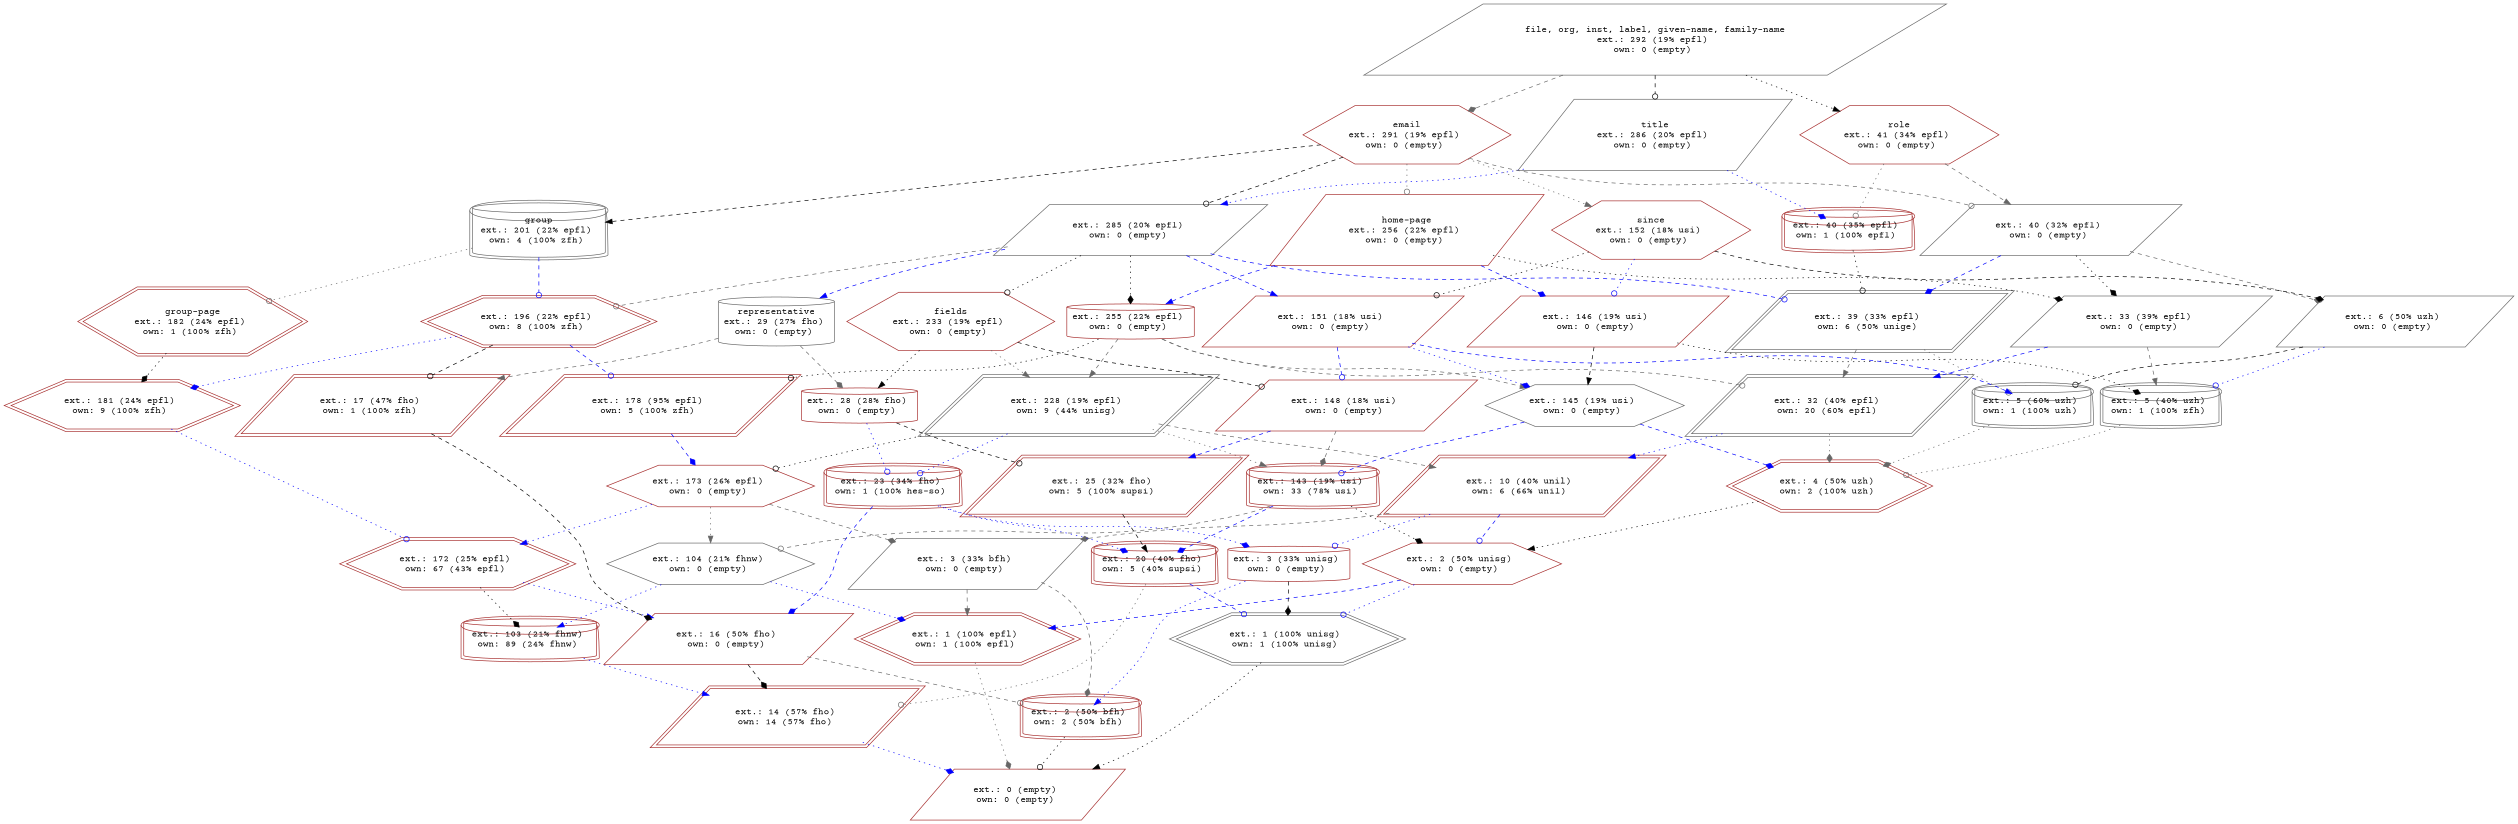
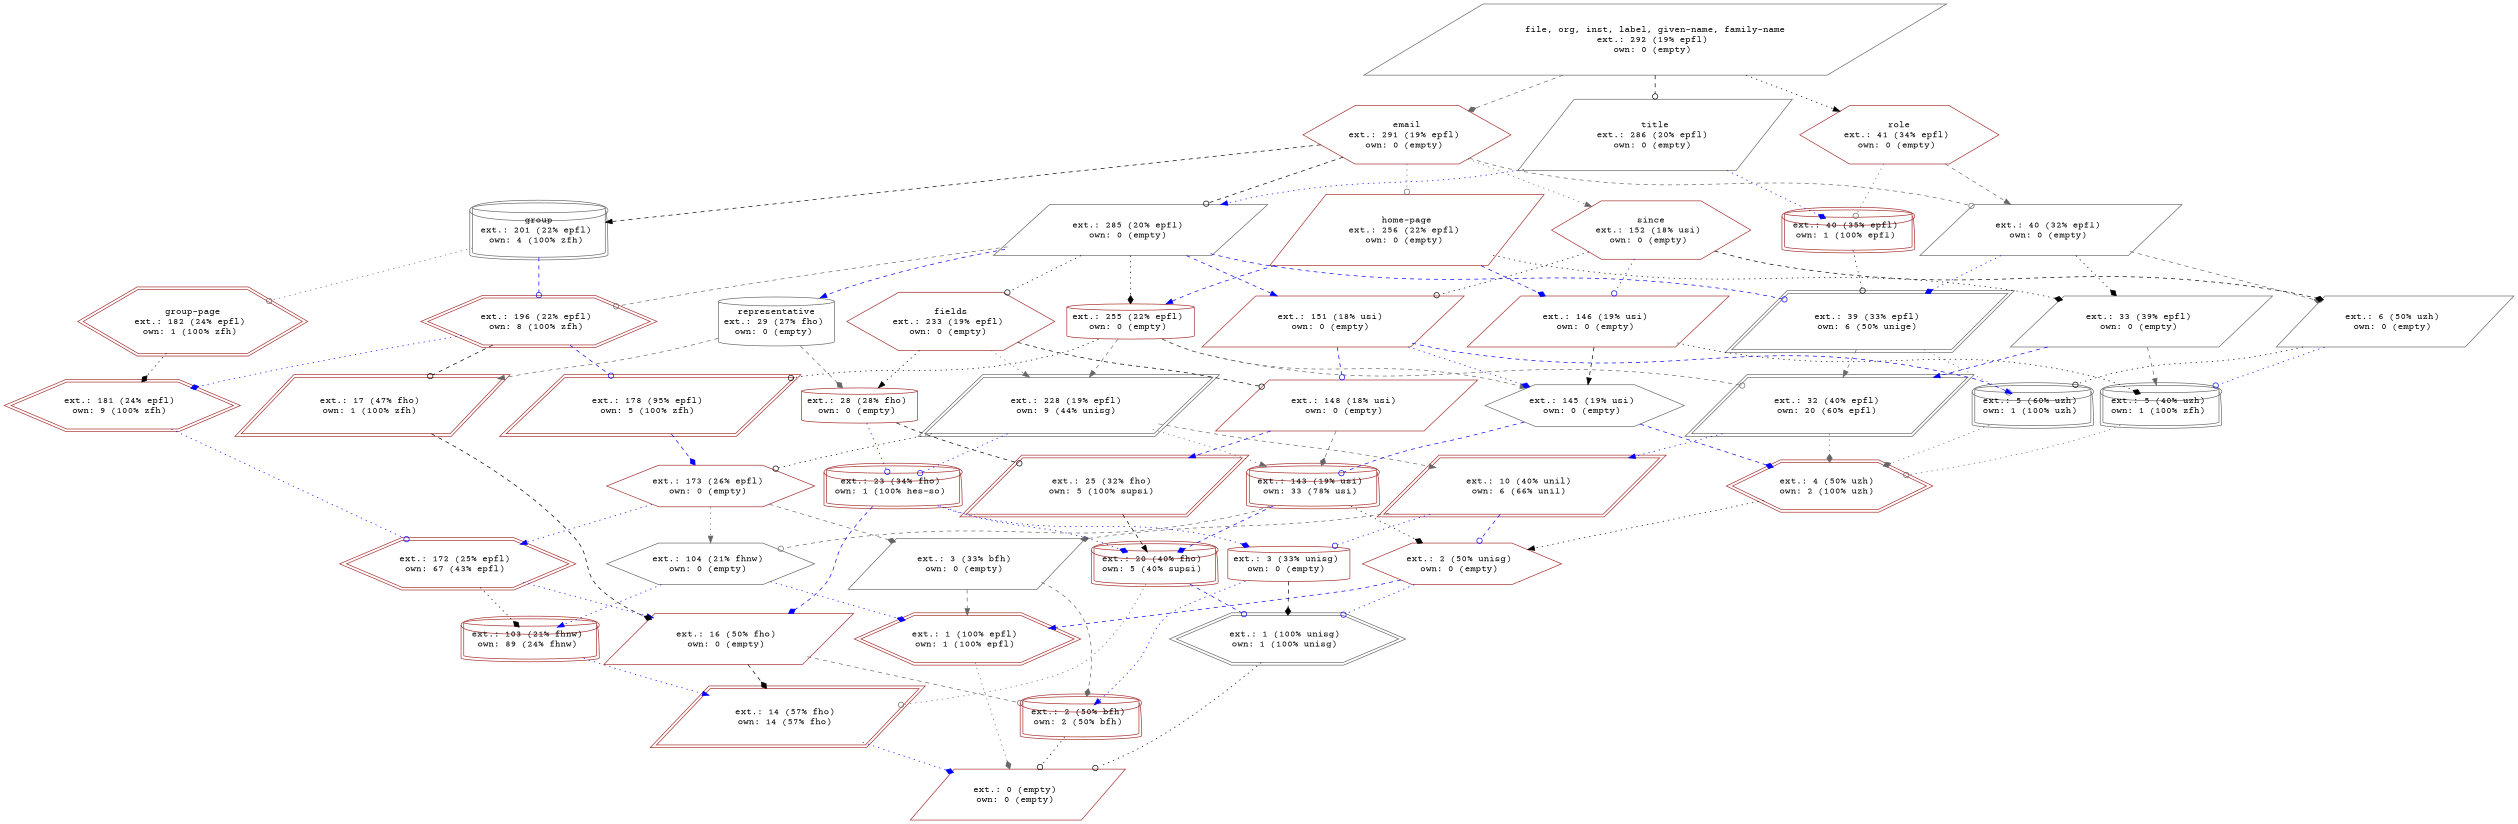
edge "ext.: 40 (32% epfl) own: 0 (empty)" -> "ext.: 39 (33% epfl) own: 6 (50% unige)": style dashed -> dotted
edge "ext.: 6 (50% uzh) own: 0 (empty)" -> "ext.: 5 (60% uzh) own: 1 (100% uzh)": style dashed -> dotted
edge "ext.: 1 (100% unisg) own: 1 (100% unisg)" -> "ext.: 0 (empty) own: 0 (empty)": arrowhead normal -> odot
